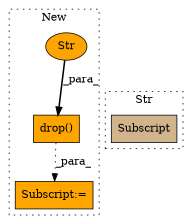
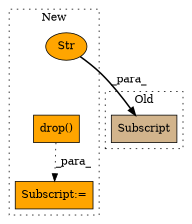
edge "Str" -> "drop()": now "Str" -> "Subscript"
cluster "Str": label "Str" -> "Old"
